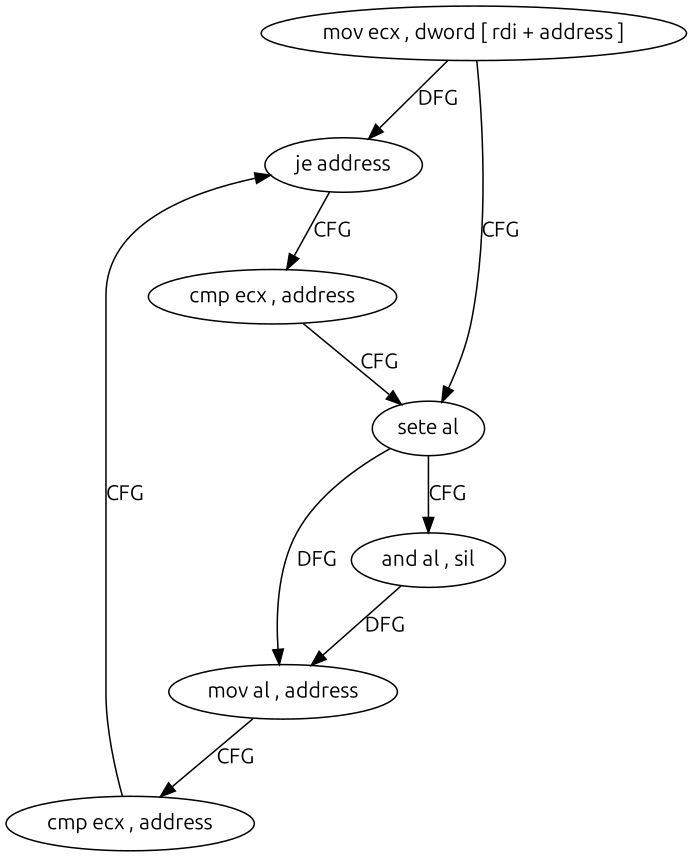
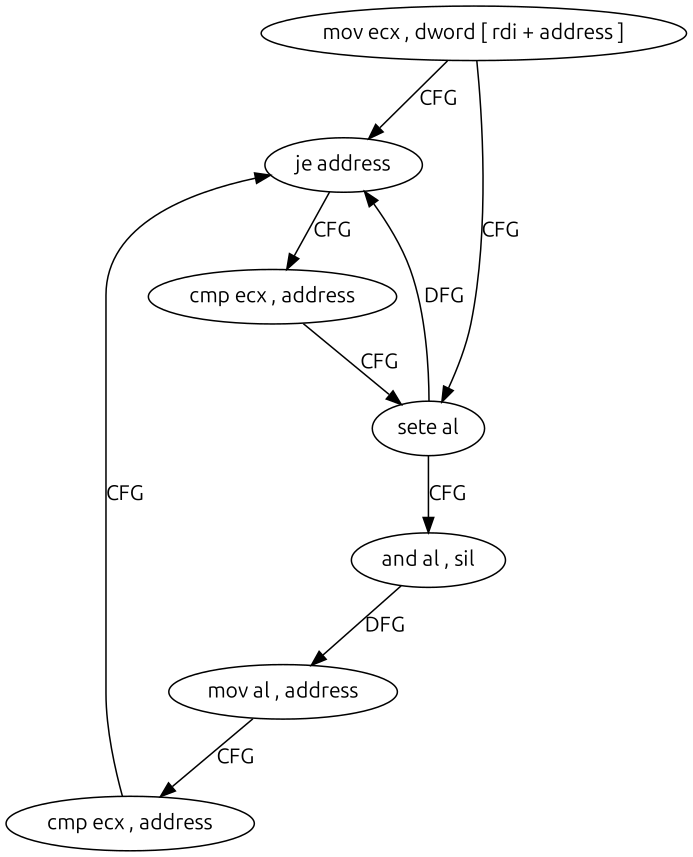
edge "mov ecx , dword [ rdi + address ]" -> "je address": label "DFG" -> "CFG"
edge "sete al" -> "mov al , address": now "sete al" -> "je address"
